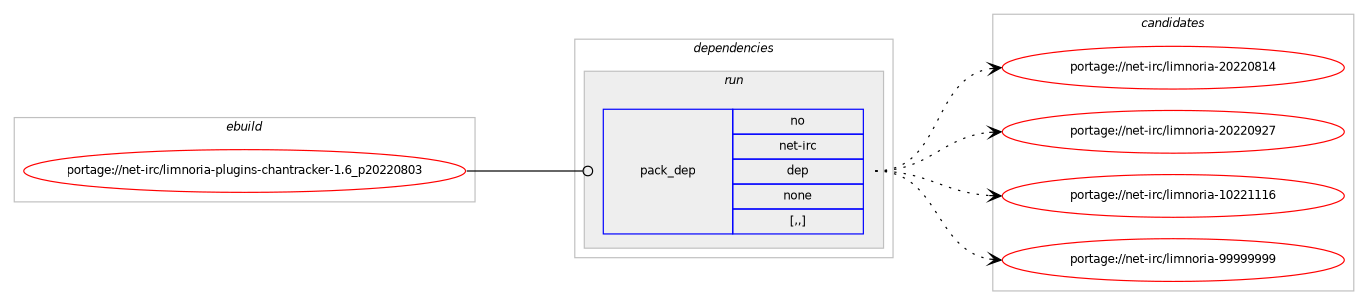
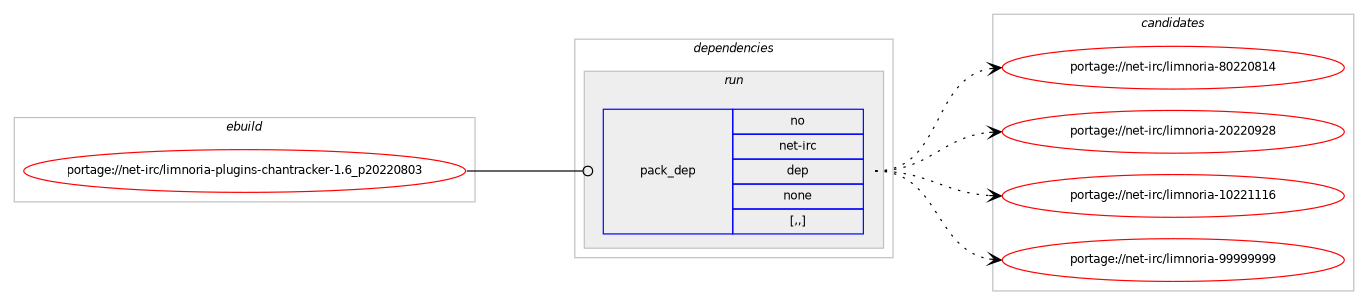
node "portage://net-irc/limnoria-20220814": label "portage://net-irc/limnoria-20220814" -> "portage://net-irc/limnoria-80220814"
node "portage://net-irc/limnoria-20220927": label "portage://net-irc/limnoria-20220927" -> "portage://net-irc/limnoria-20220928"
